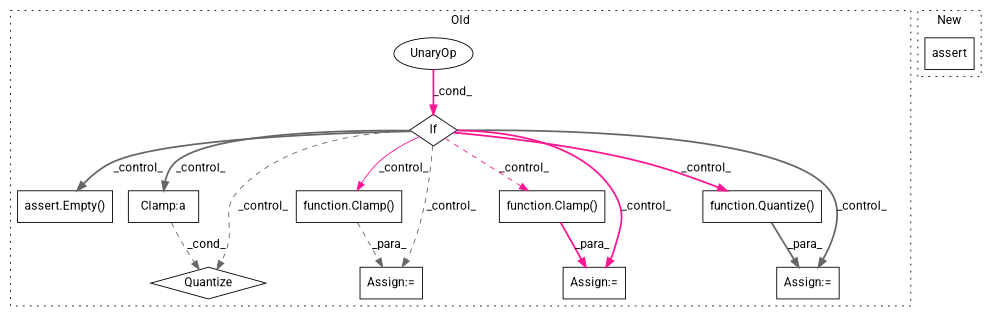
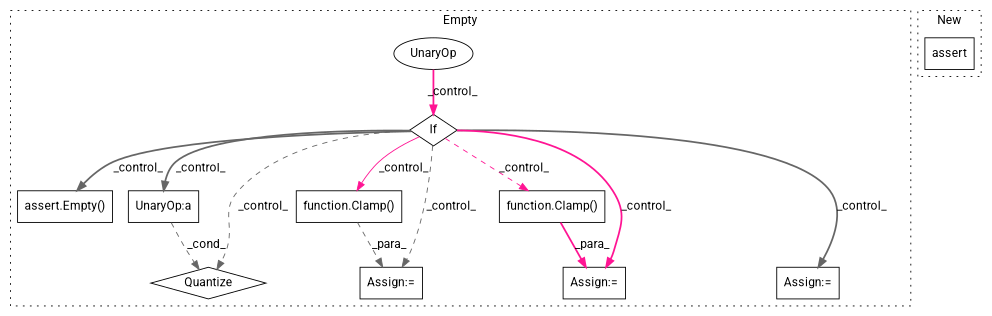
cluster "Old": label "Old" -> "Empty"
edge "UnaryOp" -> "If": label "_cond_" -> "_control_"
node "Clamp:a": label "Clamp:a" -> "UnaryOp:a"
node "function.Quantize()": removed
